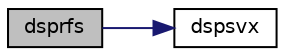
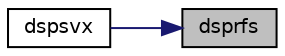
edge "dsprfs" -> "dspsvx": reversed
